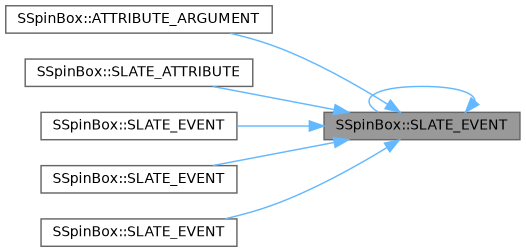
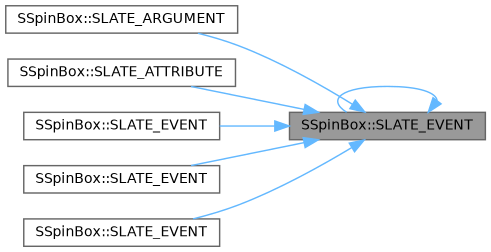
node "SSpinBox::ATTRIBUTE_ARGUMENT": label "SSpinBox::ATTRIBUTE_ARGUMENT" -> "SSpinBox::SLATE_ARGUMENT"
